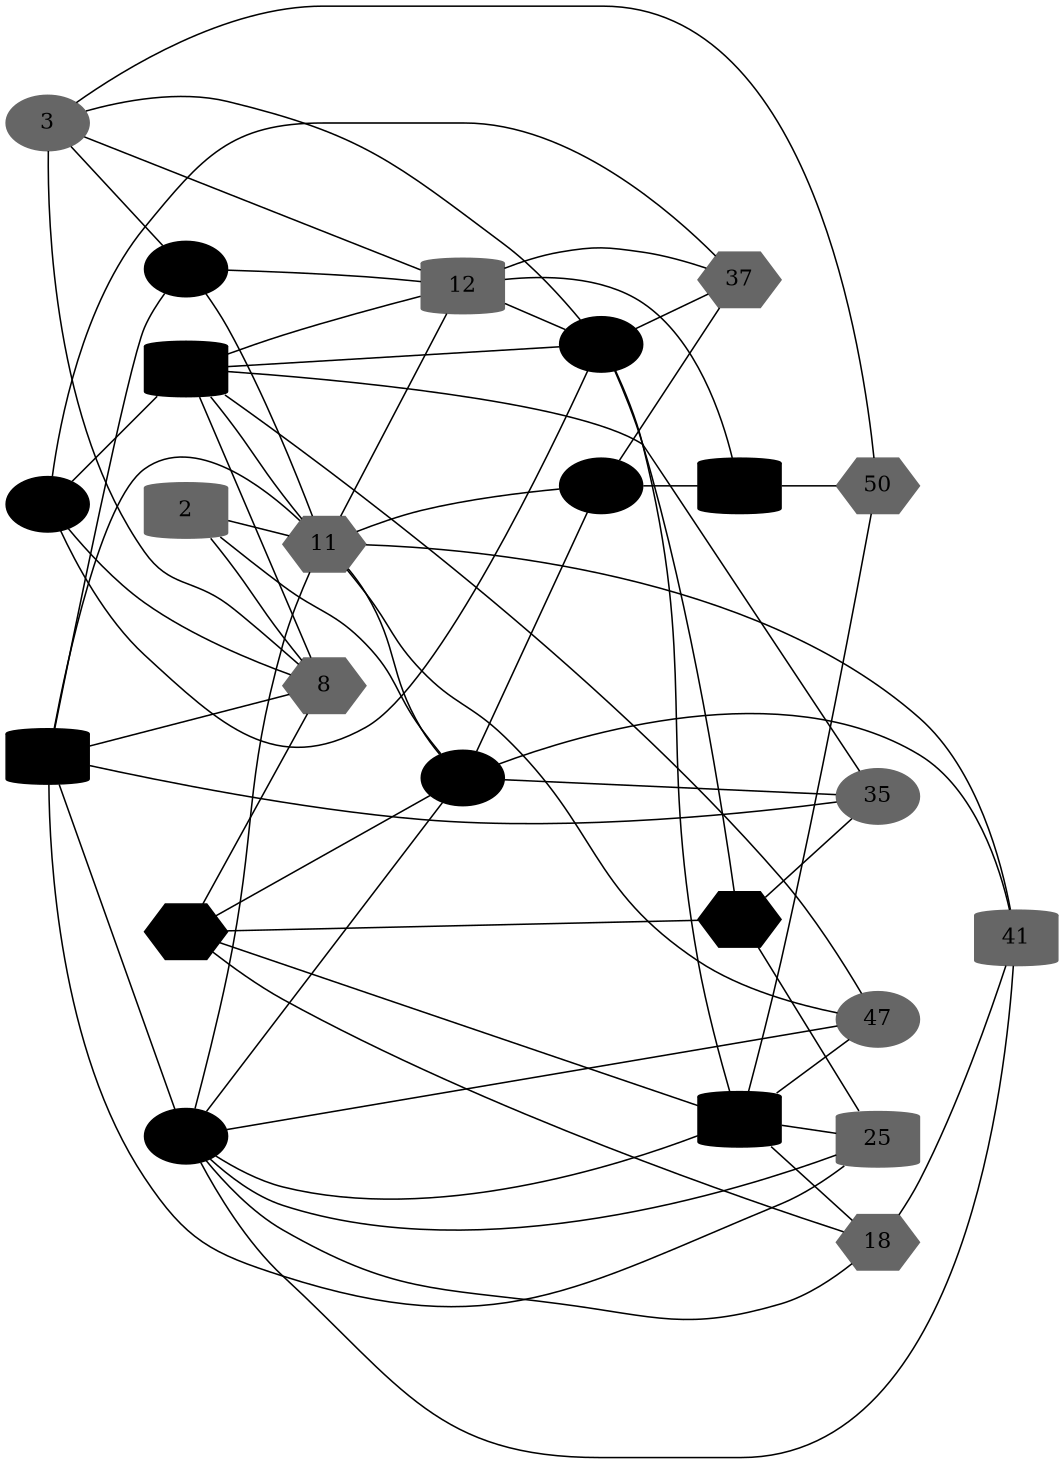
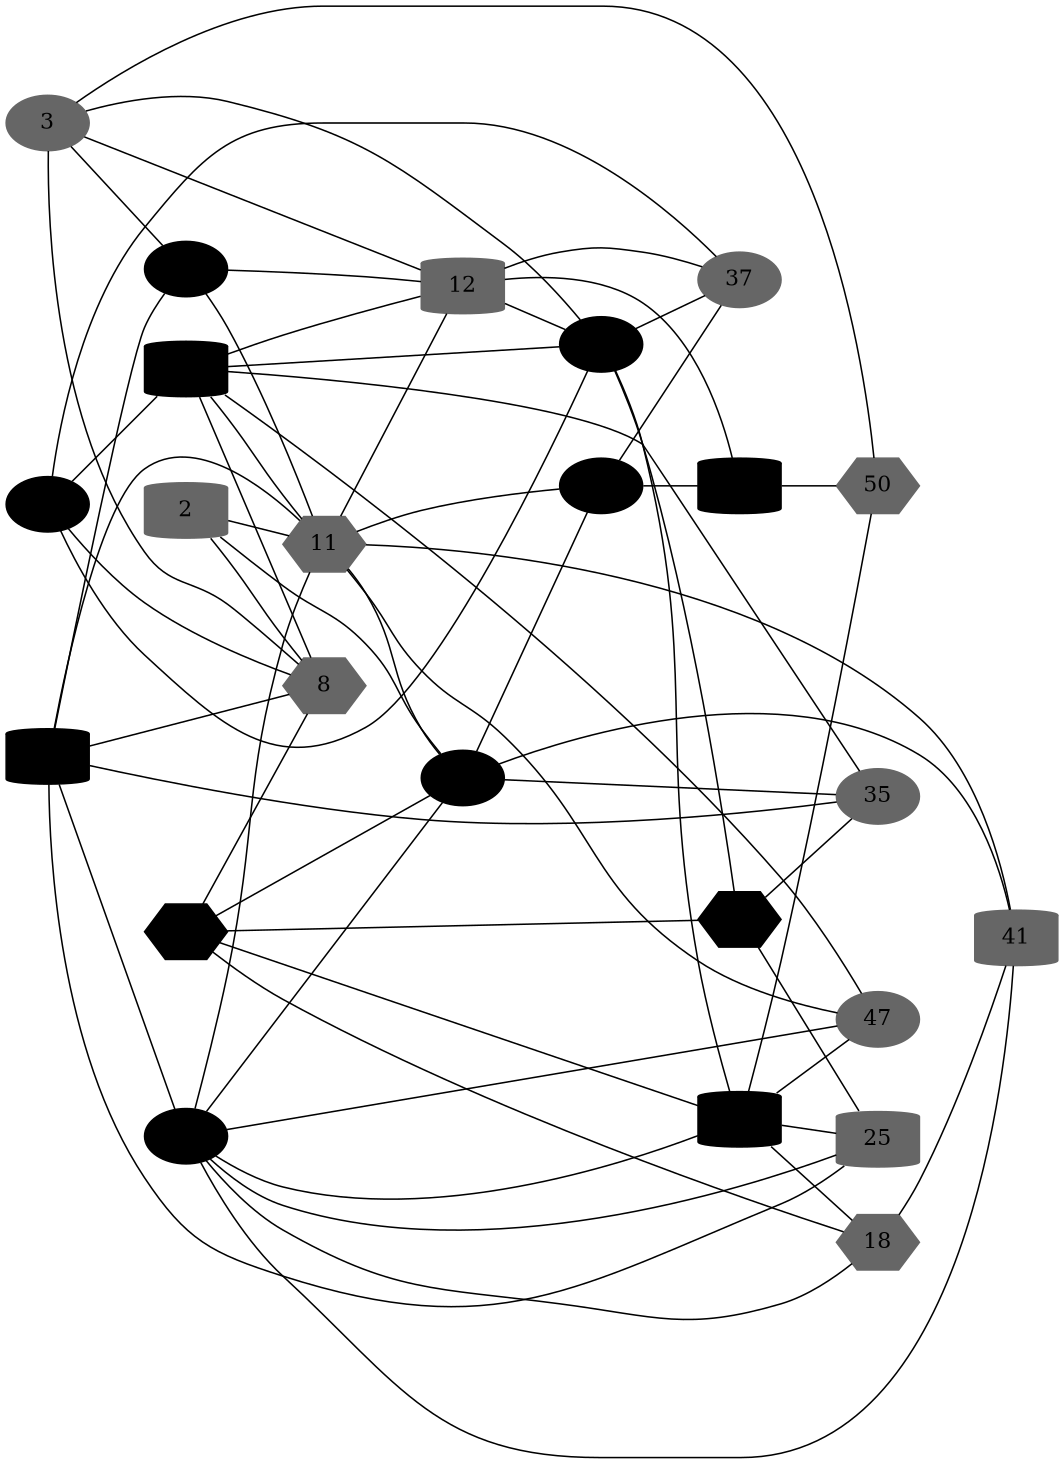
node "37": shape hexagon -> ellipse
